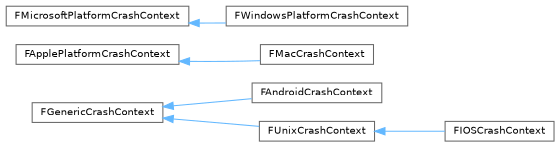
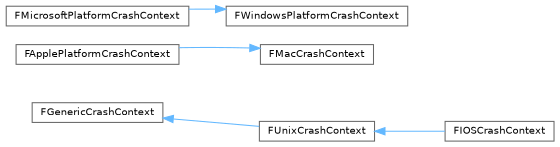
edge "FWindowsPlatformCrashContext" -> "FMicrosoftPlatformCrashContext": reversed
edge "FMacCrashContext" -> "FApplePlatformCrashContext": reversed
node "FAndroidCrashContext": removed
